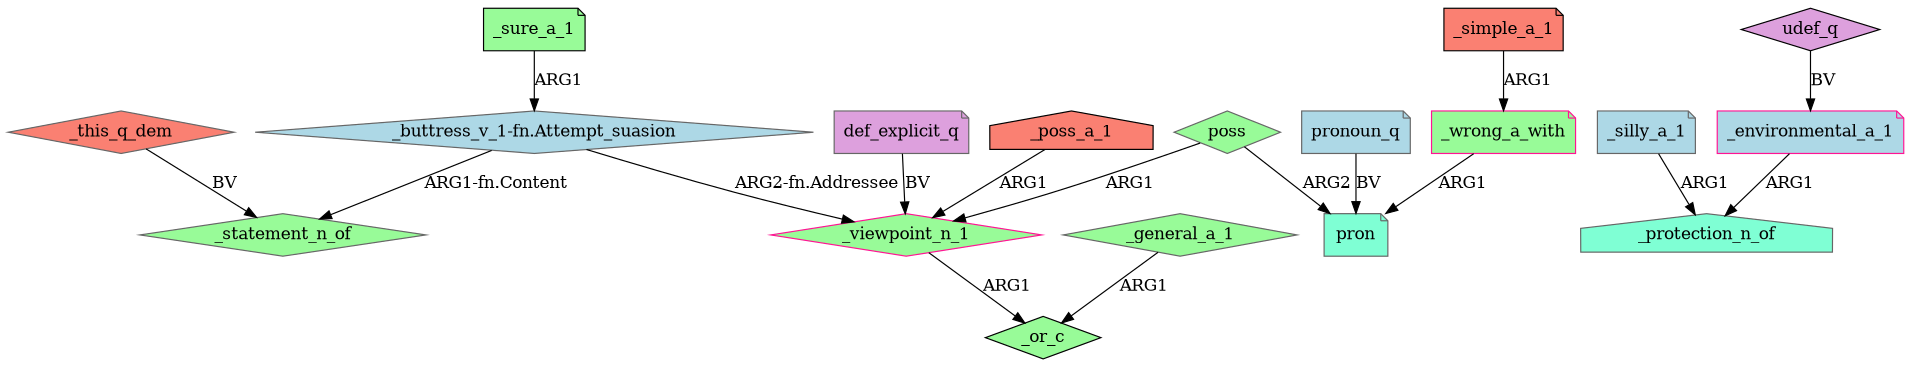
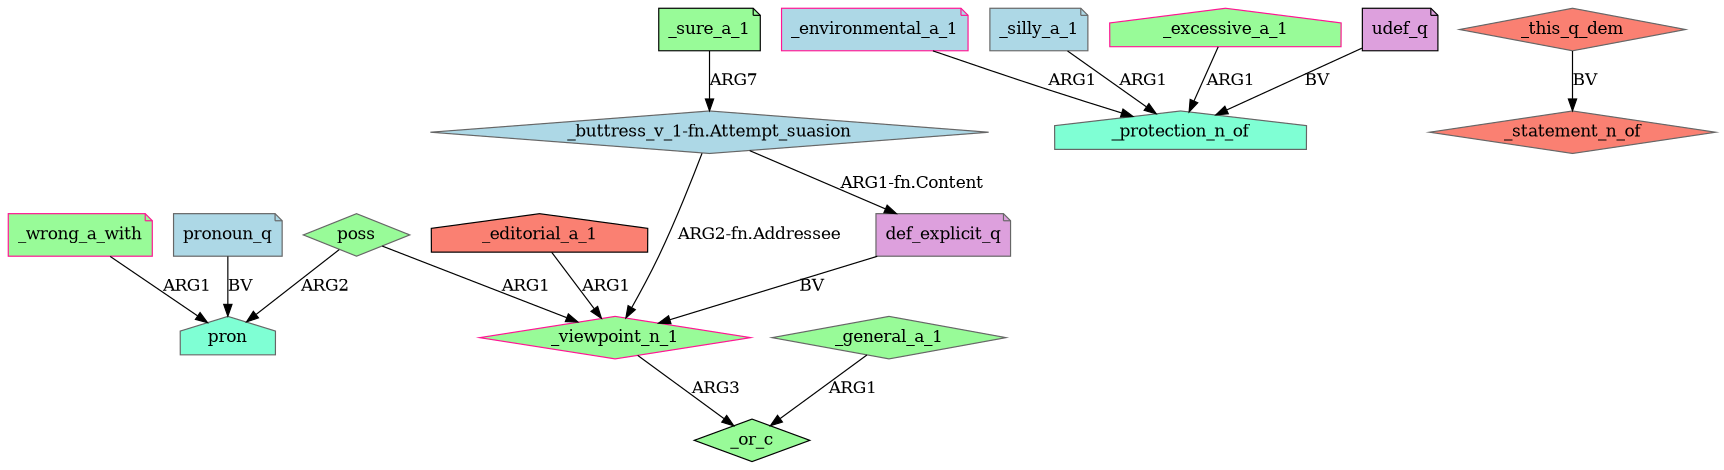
node "_excessive_a_1": added
node "_simple_a_1": removed
node "udef_q": shape diamond -> note
edge "udef_q" -> "_environmental_a_1": now "udef_q" -> "_protection_n_of"
edge "_sure_a_1" -> "_buttress_v_1-fn.Attempt_suasion": label "ARG1" -> "ARG7"
node "_poss_a_1": label "_poss_a_1" -> "_editorial_a_1"
edge "_buttress_v_1-fn.Attempt_suasion" -> "_statement_n_of": now "_buttress_v_1-fn.Attempt_suasion" -> "def_explicit_q"
node "_statement_n_of": fillcolor palegreen -> salmon
node "pron": shape note -> house
edge "_viewpoint_n_1" -> "_or_c": label "ARG1" -> "ARG3"
